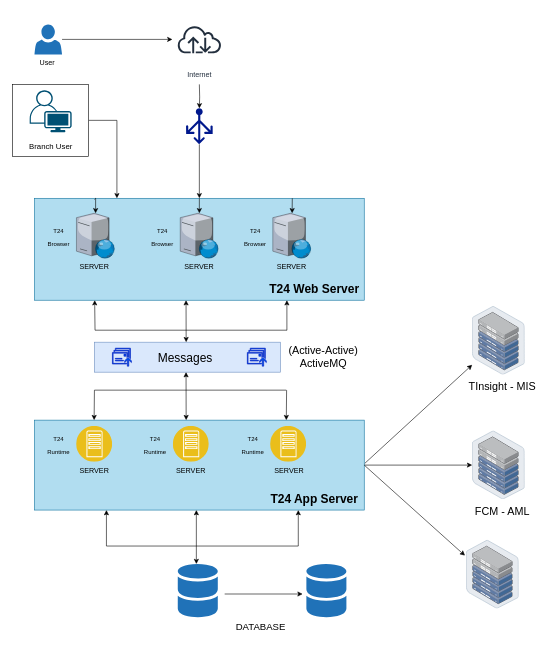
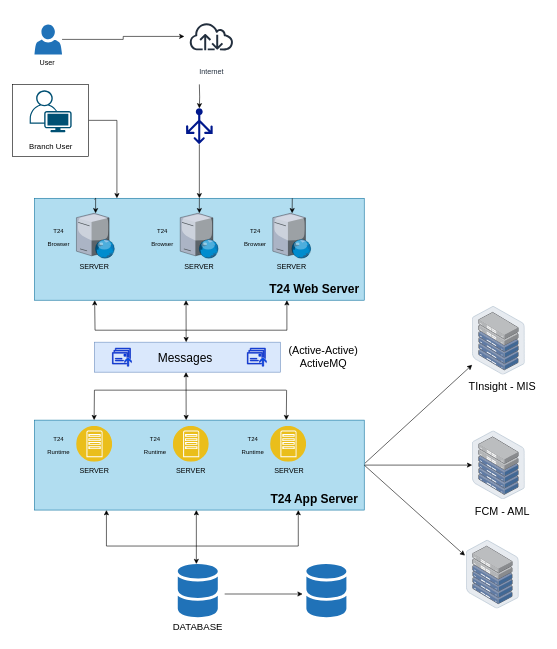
node "Internet": moved (200, 39) -> (212, 36)
node "DATABASE": moved (261, 627) -> (198, 627)
